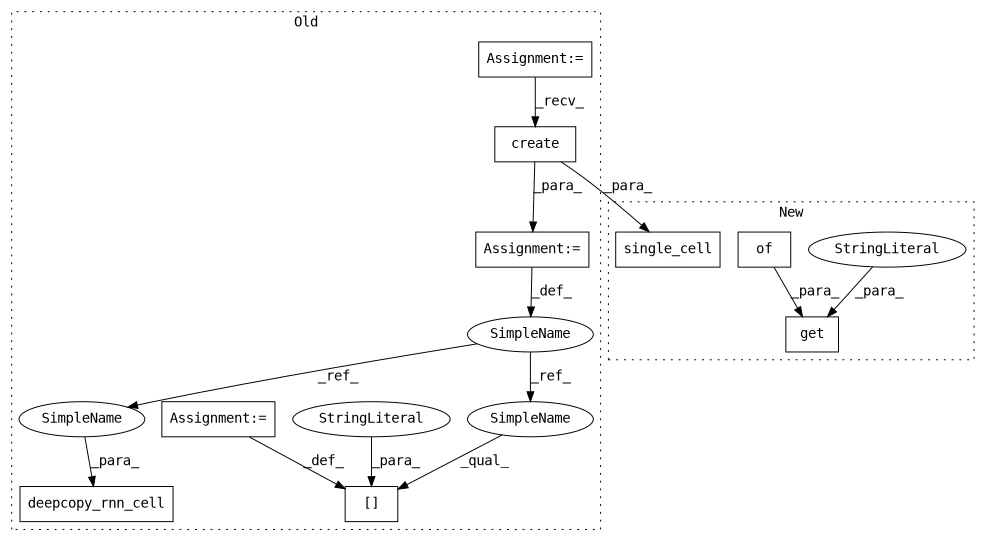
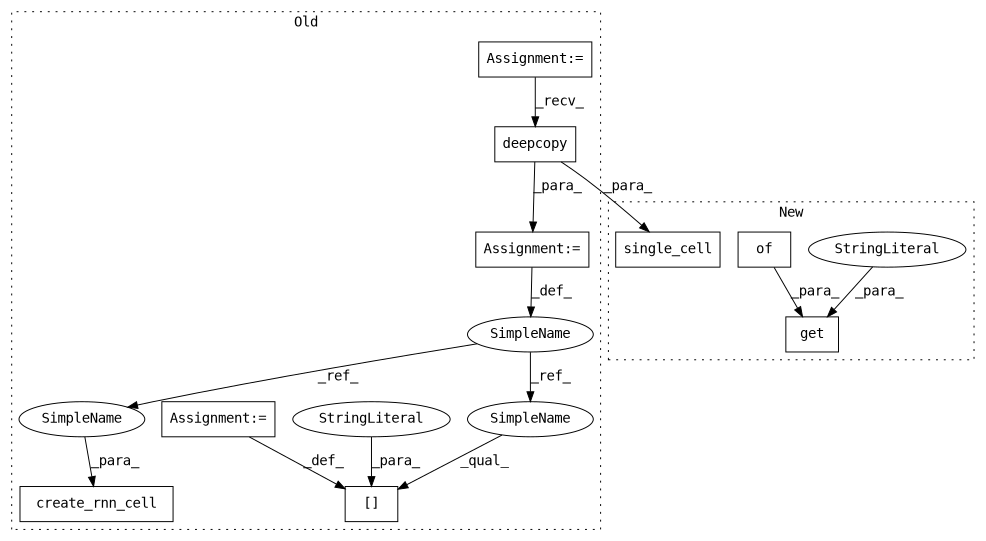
node "create": label "create" -> "deepcopy"
node "deepcopy_rnn_cell": label "deepcopy_rnn_cell" -> "create_rnn_cell"
